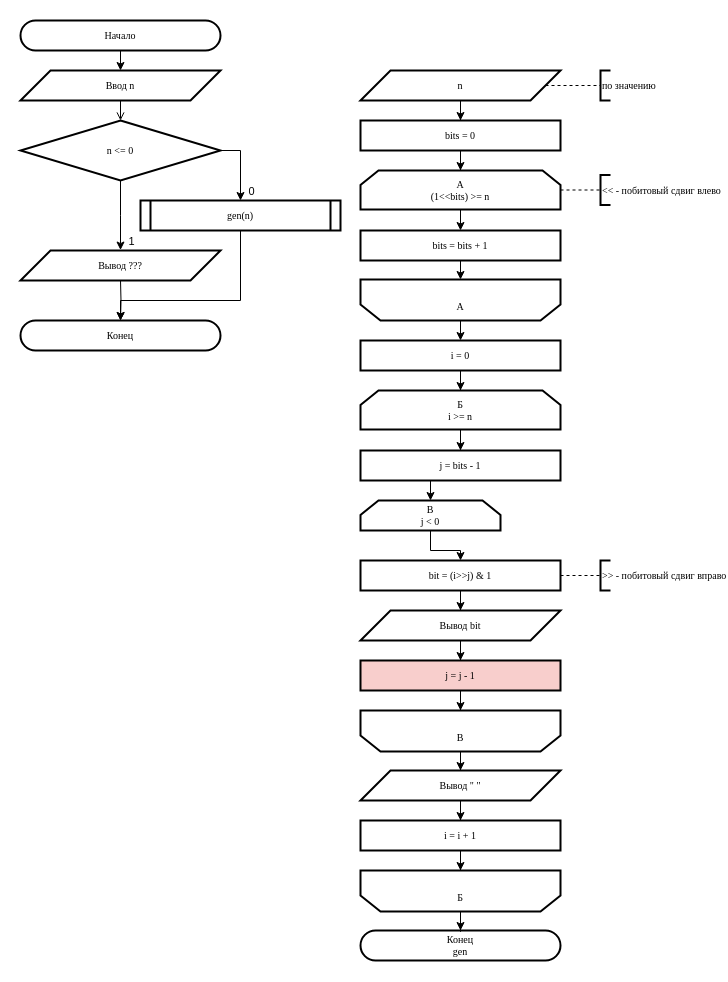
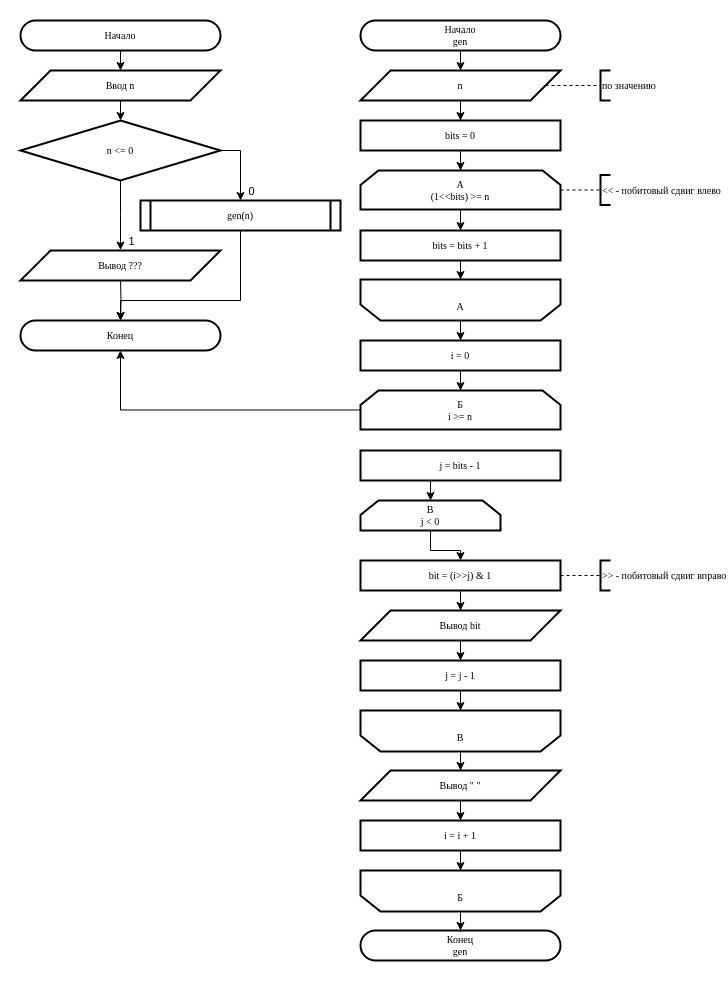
node "Начало gen": added
edge "Начало gen" -> "n": added
edge "Ввод n" -> "n <= 0": arrowhead open -> classic
edge "Б i >= n" -> "j = bits - 1": now "Б i >= n" -> "Конец"
node "j = j - 1": fillcolor #f8cecc -> #ffffff
